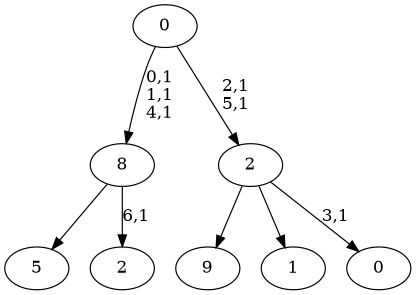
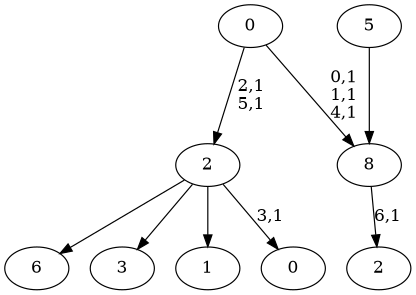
edge "8" -> "5": reversed
node "3": added
node "9": label "9" -> "6"
